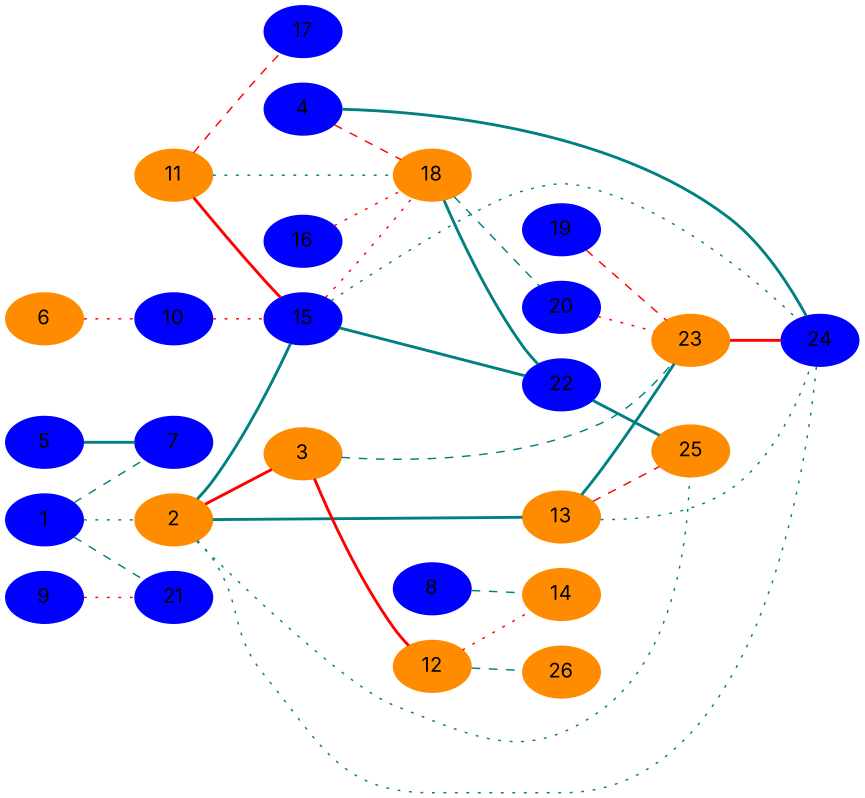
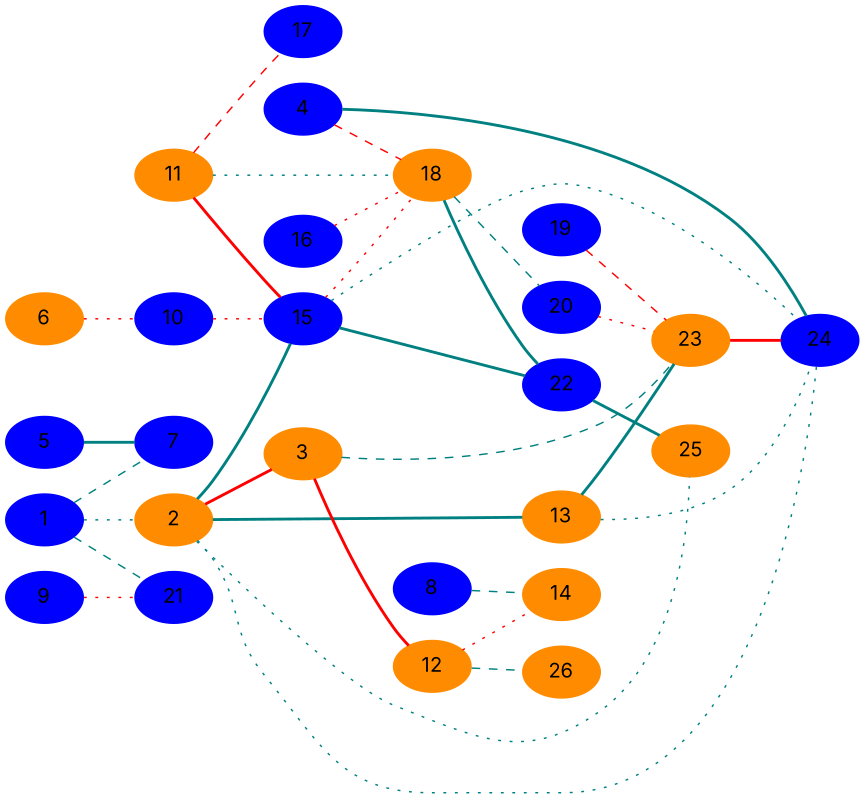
edge "25" -- "13": removed
